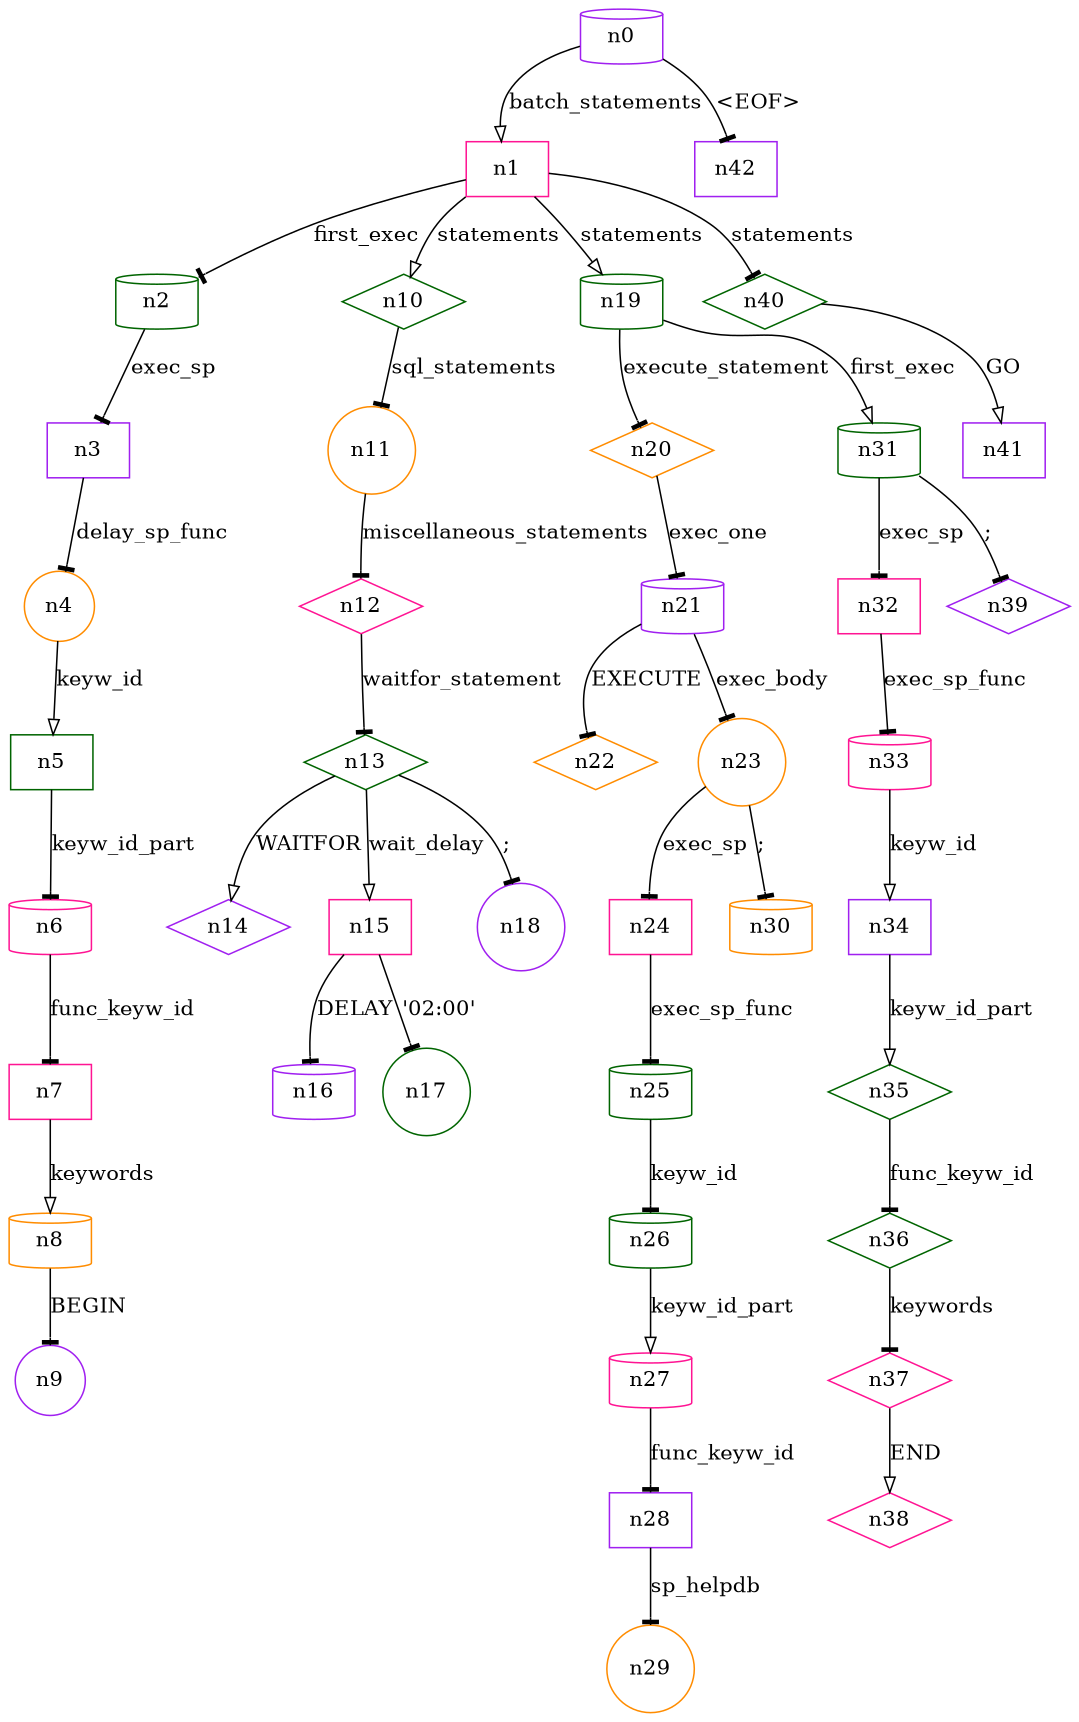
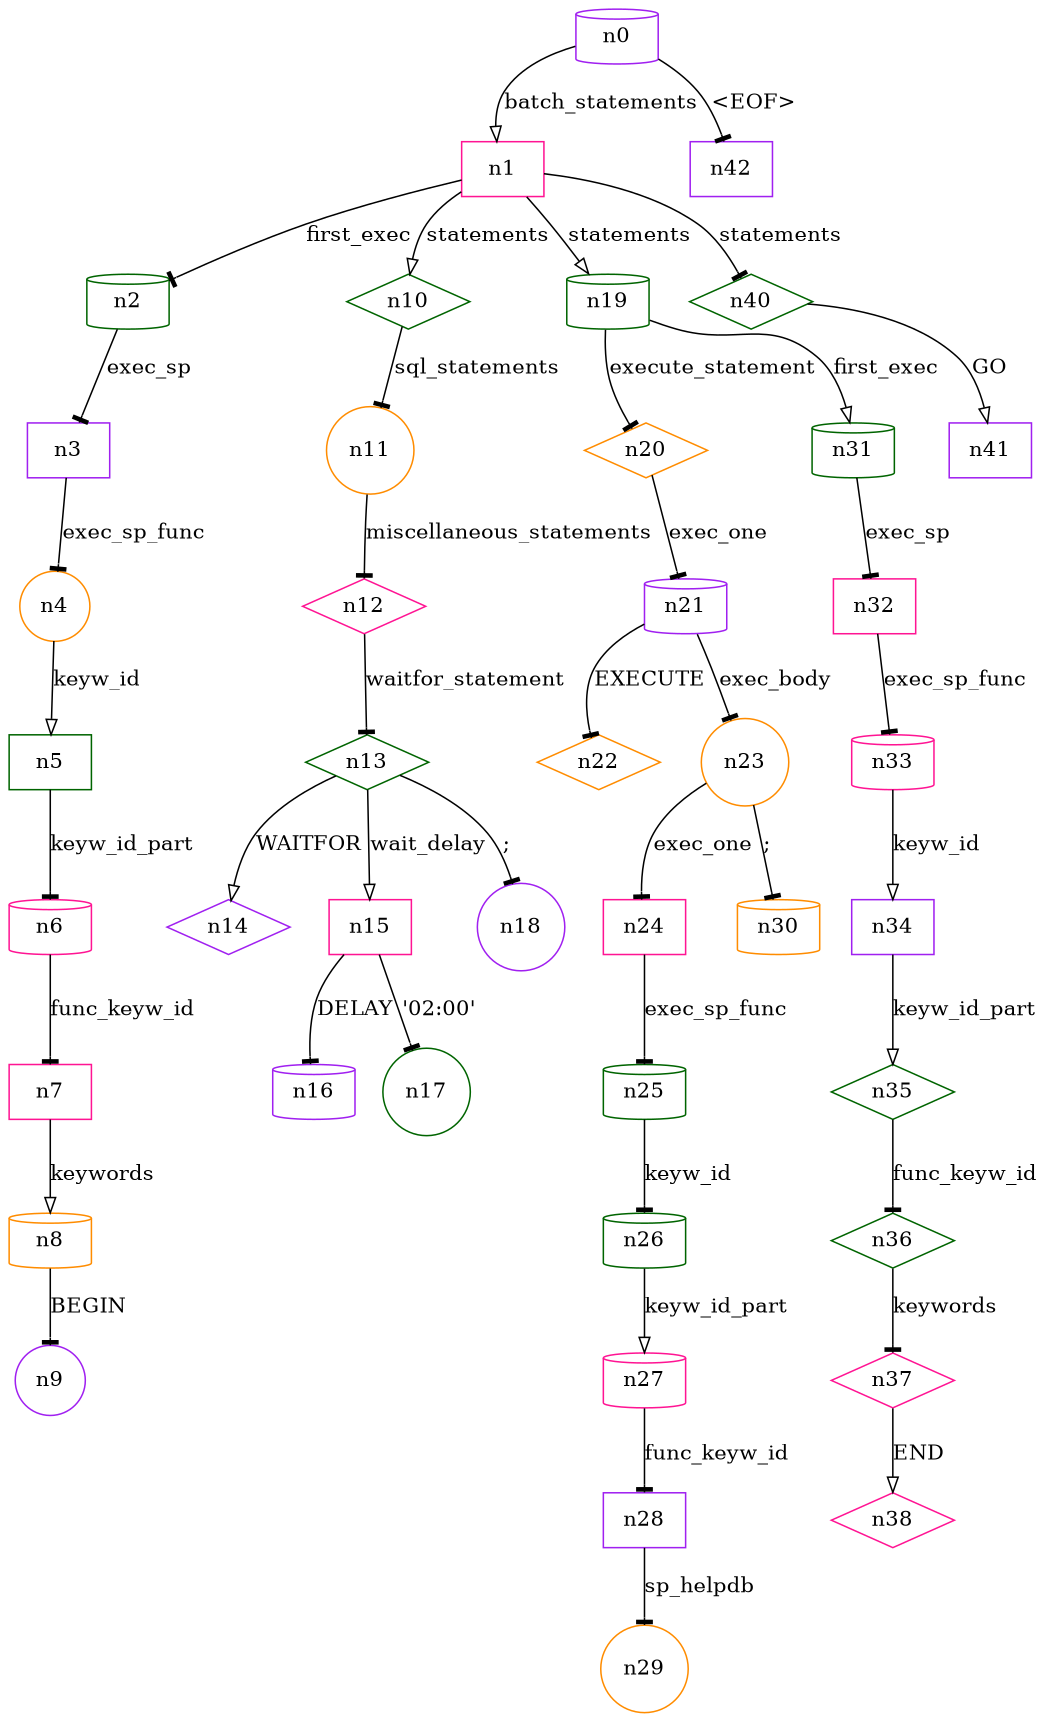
edge "n3" -> "n4": label "delay_sp_func" -> "exec_sp_func"
node "n39": removed
edge "n23" -> "n24": label "exec_sp" -> "exec_one"
